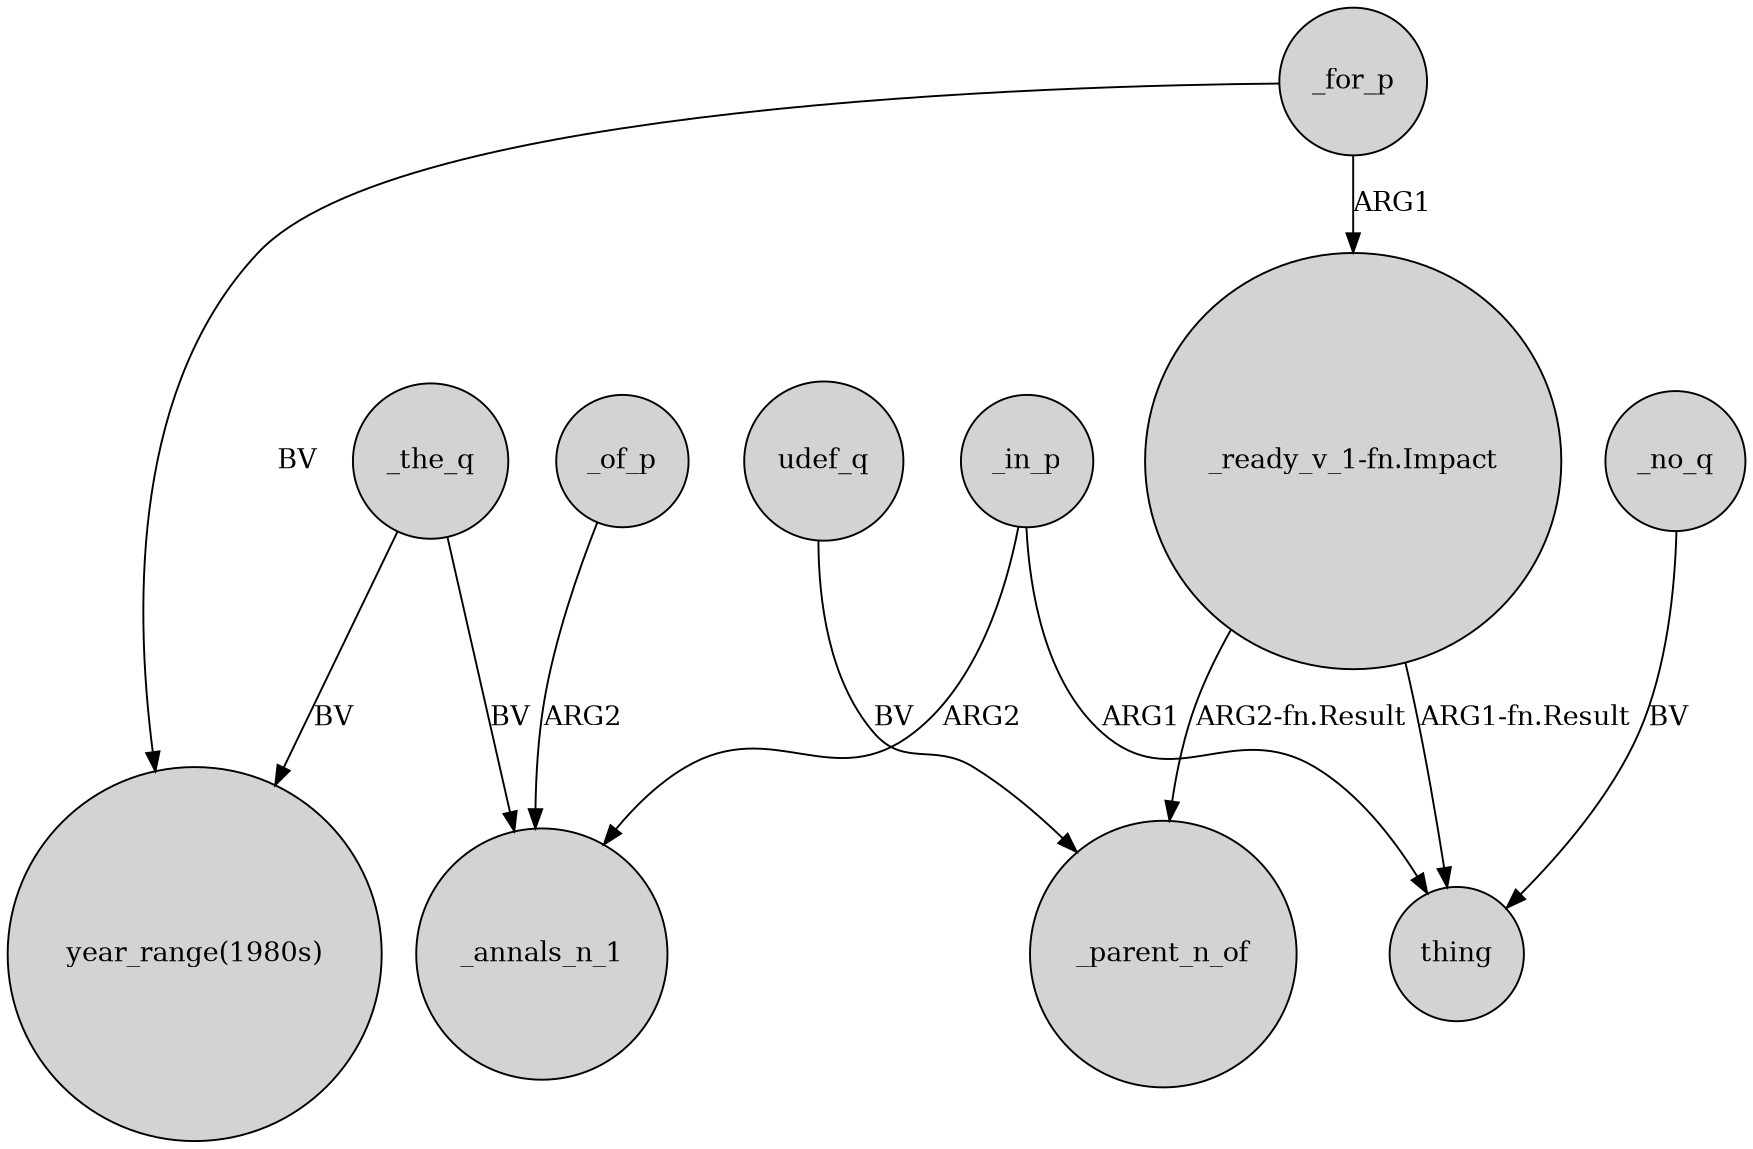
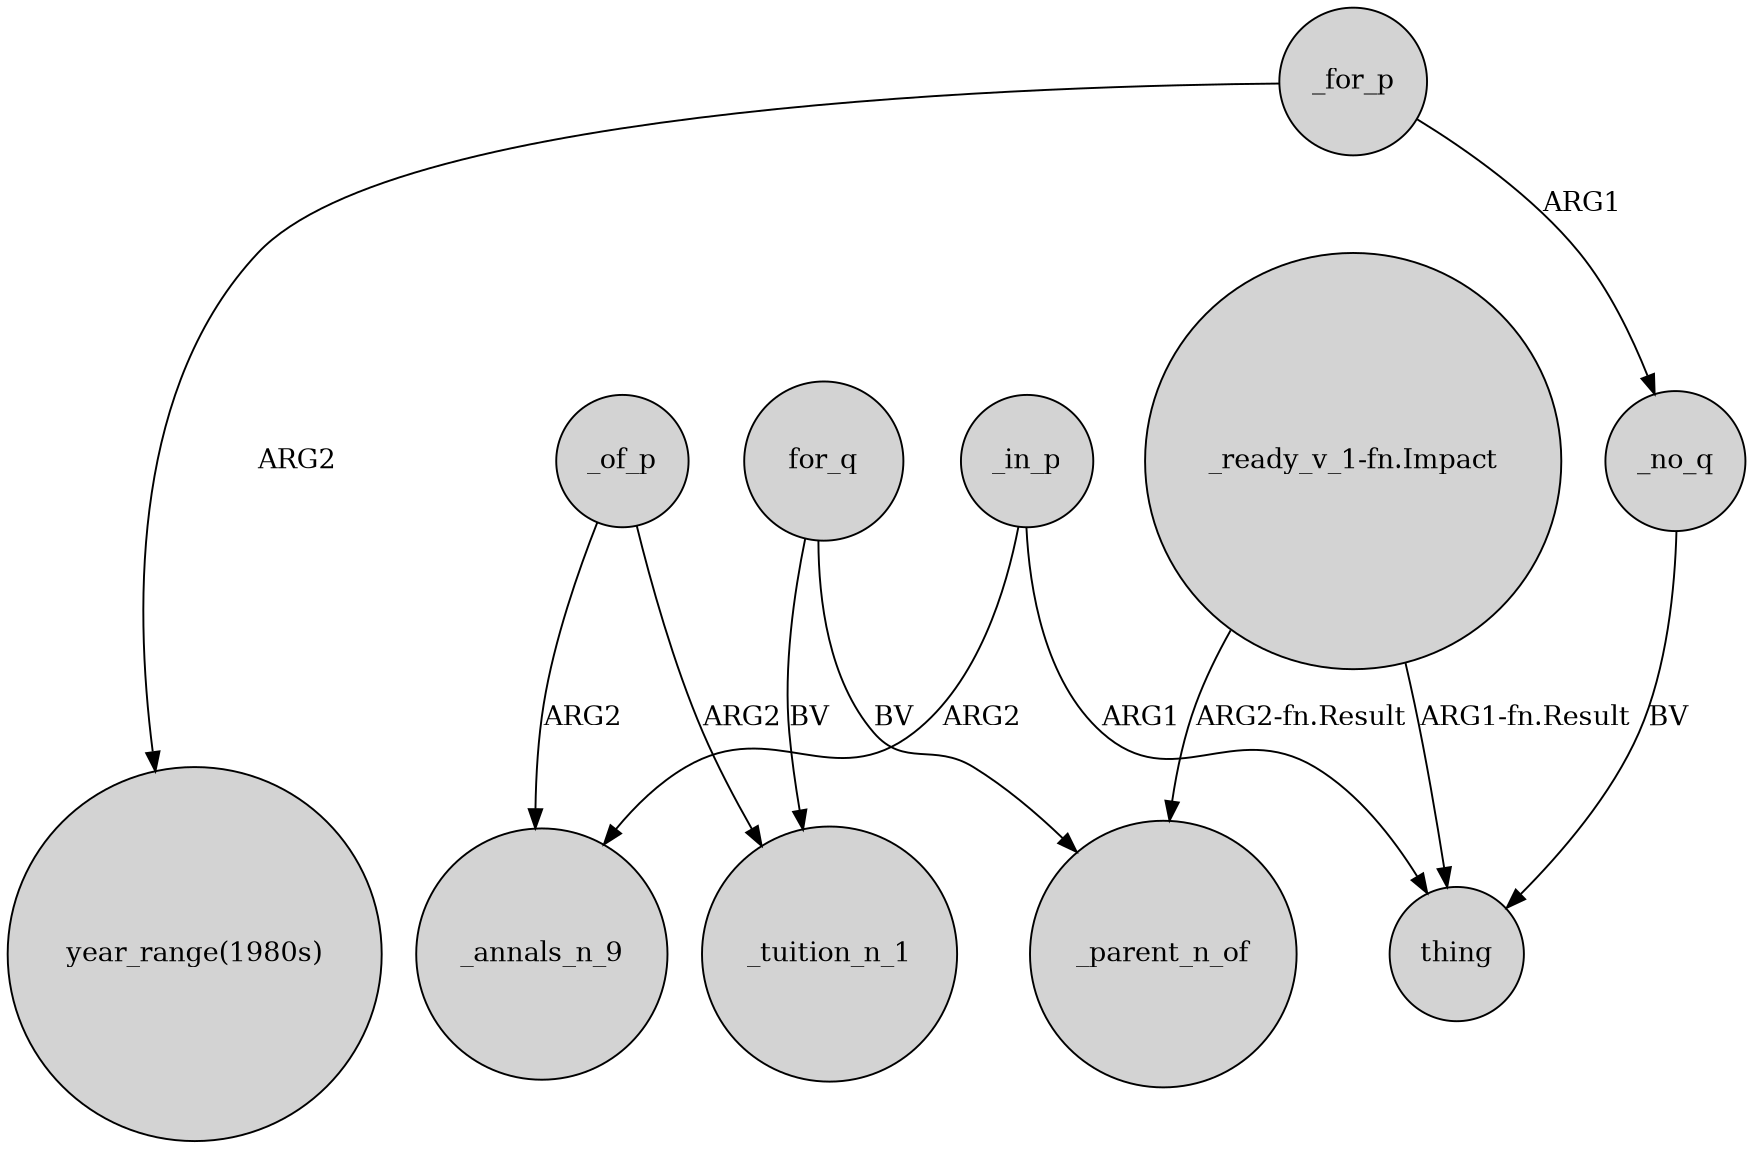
edge "_for_p" -> "_ready_v_1-fn.Impact": now "_for_p" -> "_no_q"
edge "_for_p" -> "year_range(1980s)": label "BV" -> "ARG2"
node "_the_q": removed
node "udef_q": label "udef_q" -> "for_q"
node "_annals_n_1": label "_annals_n_1" -> "_annals_n_9"
node "_tuition_n_1": added
